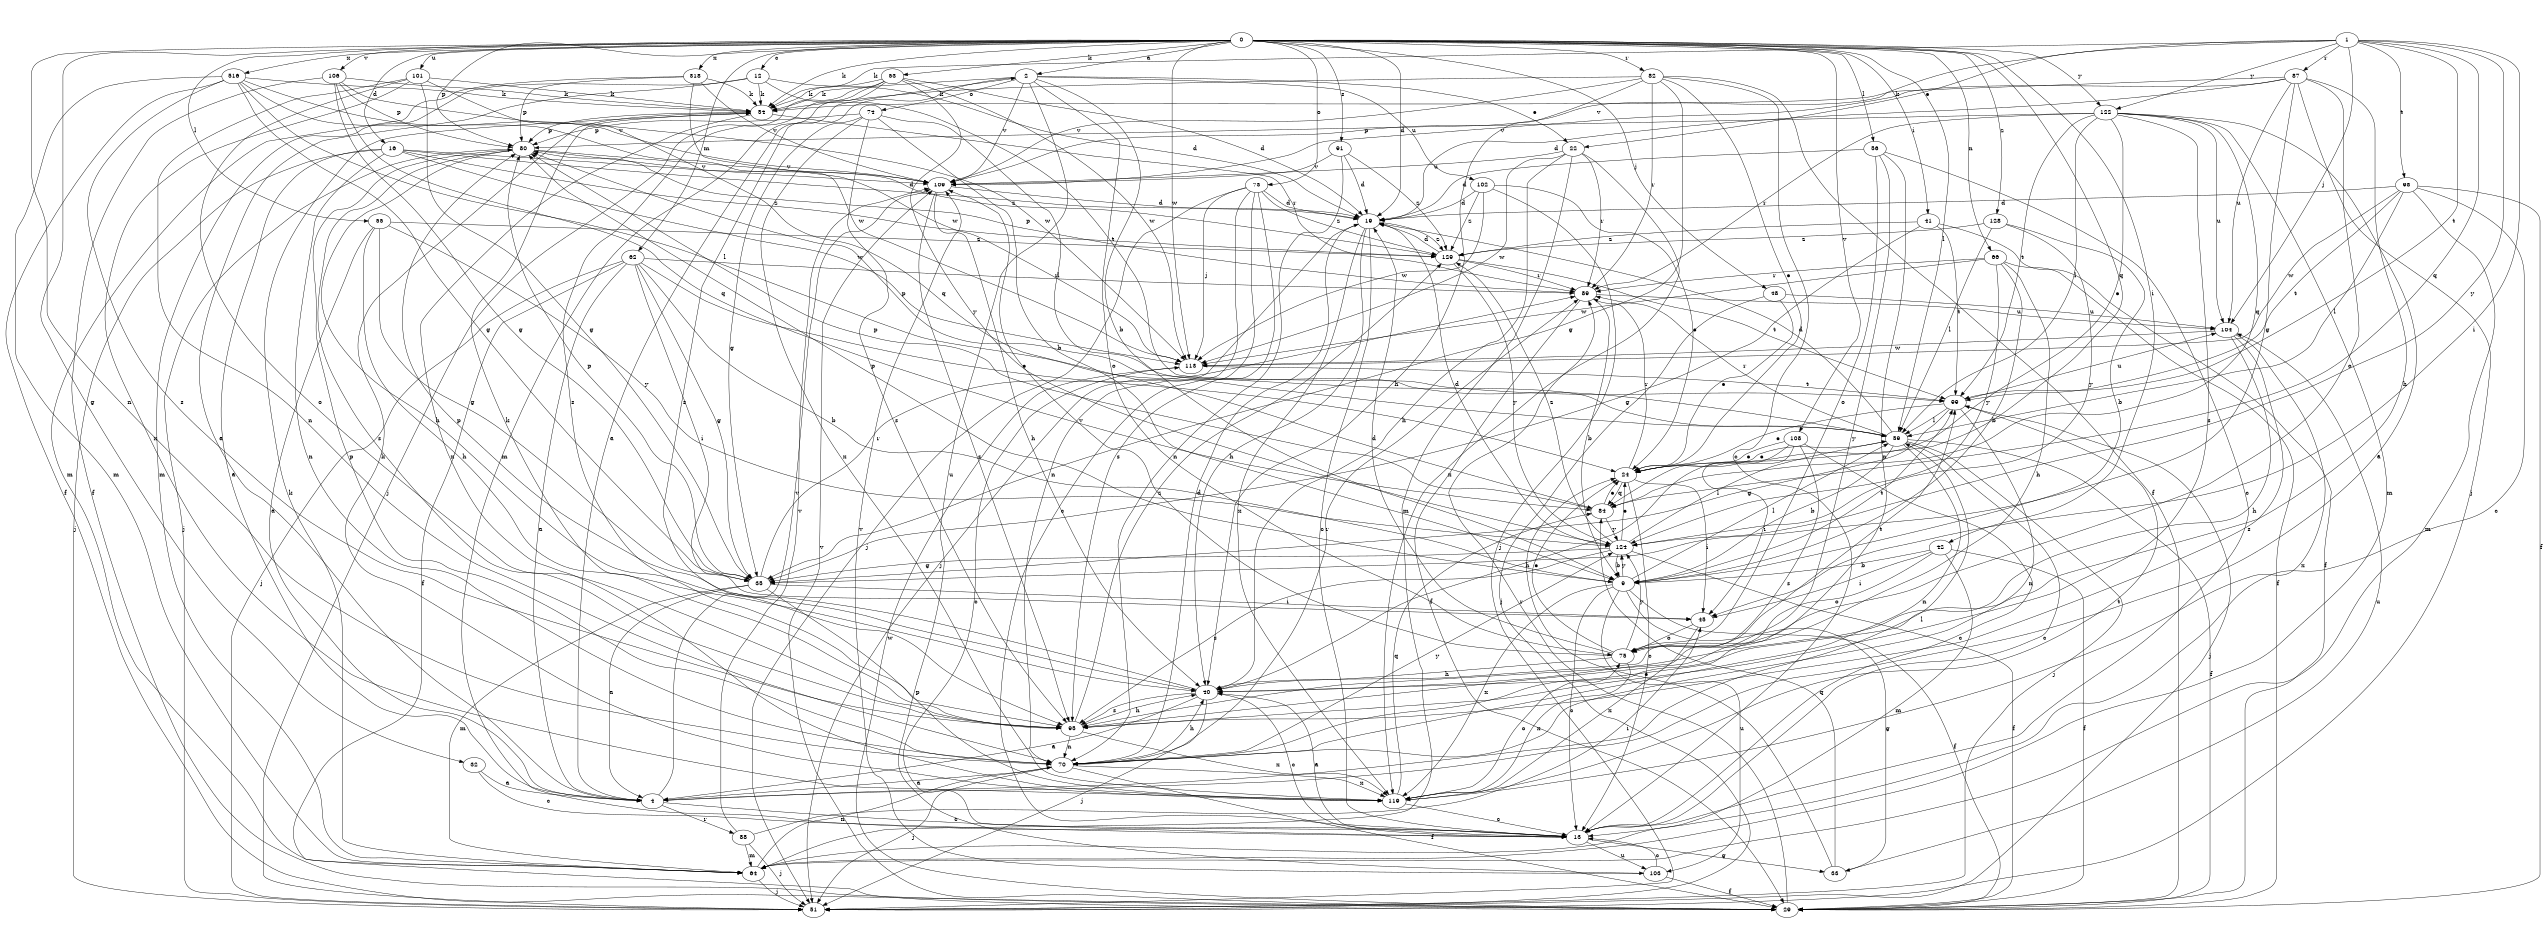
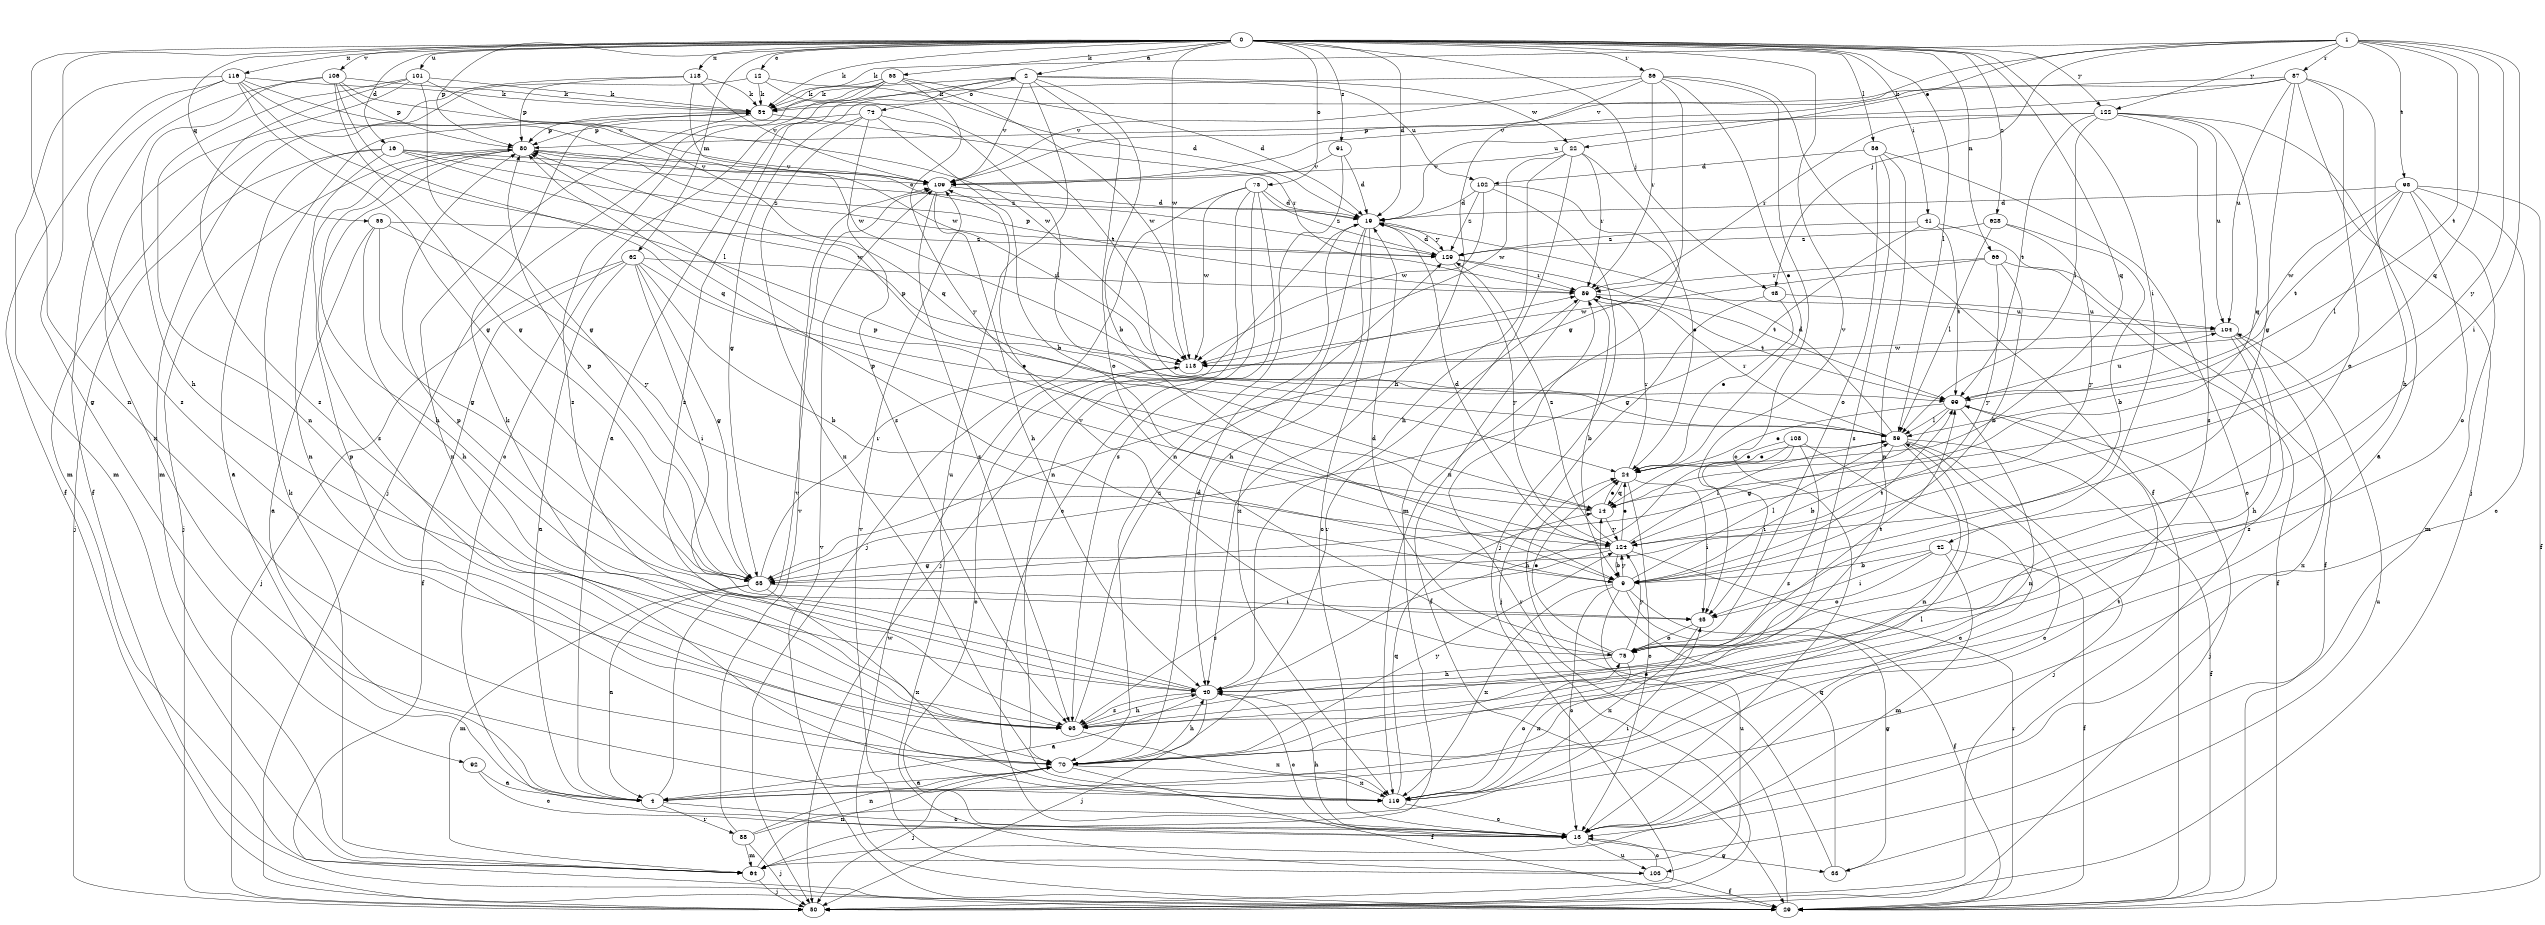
edge "0" -> "108": now "0" -> "45"
node "516": label "516" -> "116"
node "318": label "318" -> "118"
node "82": label "82" -> "86"
edge "2" -> "22": label "e" -> "w"
edge "0" -> "55": label "l" -> "q"
edge "87" -> "19": label "d" -> "u"
edge "56" -> "19": now "56" -> "102"
edge "22" -> "109": label "u" -> "v"
edge "1" -> "104": now "1" -> "48"
edge "16" -> "19": label "d" -> "c"
edge "91" -> "129": removed, label "z"
node "128": label "128" -> "628"
edge "19" -> "129": label "z" -> "y"
edge "73" -> "113": label "j" -> "w"
edge "12" -> "4": removed, label "a"
edge "113" -> "99": now "89" -> "99"
edge "101" -> "95": label "o" -> "s"
edge "122" -> "24": removed, label "e"
edge "56" -> "95": label "y" -> "s"
edge "53" -> "13": label "m" -> "c"
node "84": label "84" -> "14"
edge "98" -> "75": added, label "o"
edge "66" -> "40": now "106" -> "40"
edge "119" -> "54": removed, label "k"
edge "35" -> "119": label "p" -> "x"
edge "124" -> "29": label "f" -> "r"
edge "95" -> "70": now "88" -> "70"
node "32": label "32" -> "92"
edge "13" -> "40": label "a" -> "h"
edge "122" -> "64": removed, label "m"
node "51": label "51" -> "50"
